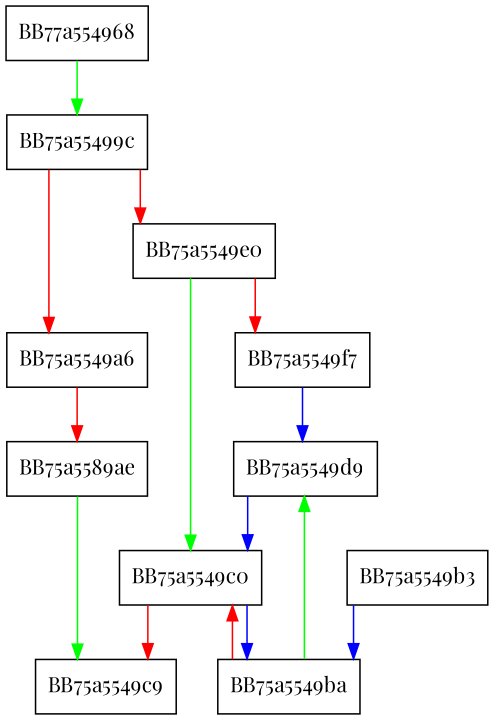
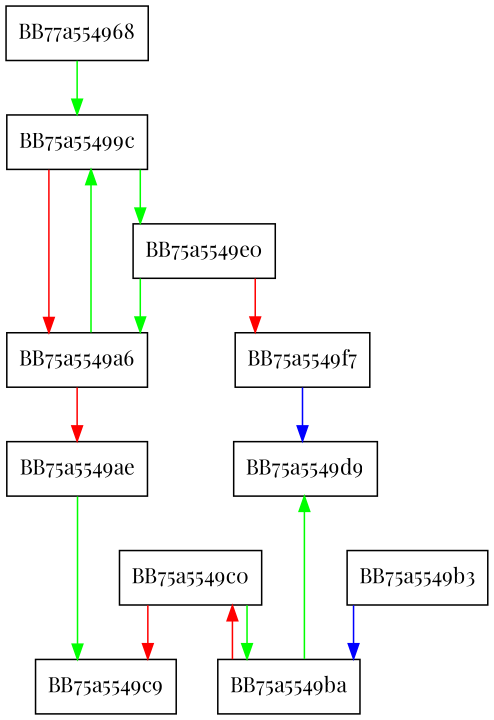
edge "BB75a55499c" -> "BB75a5549e0": color red -> green
edge "BB75a5549a6" -> "BB75a55499c": added
edge "BB75a5549e0" -> "BB75a5549c0": now "BB75a5549e0" -> "BB75a5549a6"
node "BB75a5589ae": label "BB75a5589ae" -> "BB75a5549ae"
edge "BB75a5549d9" -> "BB75a5549c0": removed
edge "BB75a5549c0" -> "BB75a5549ba": color blue -> green
